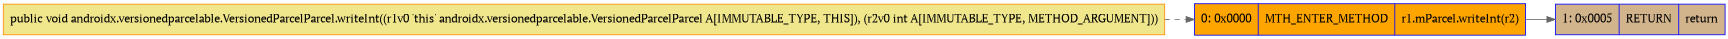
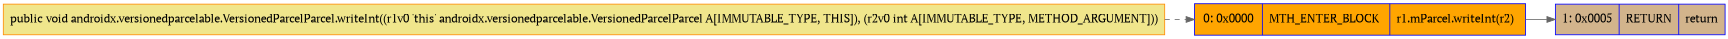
node "0: 0x0000": text "MTH_ENTER_METHOD" -> "MTH_ENTER_BLOCK"
